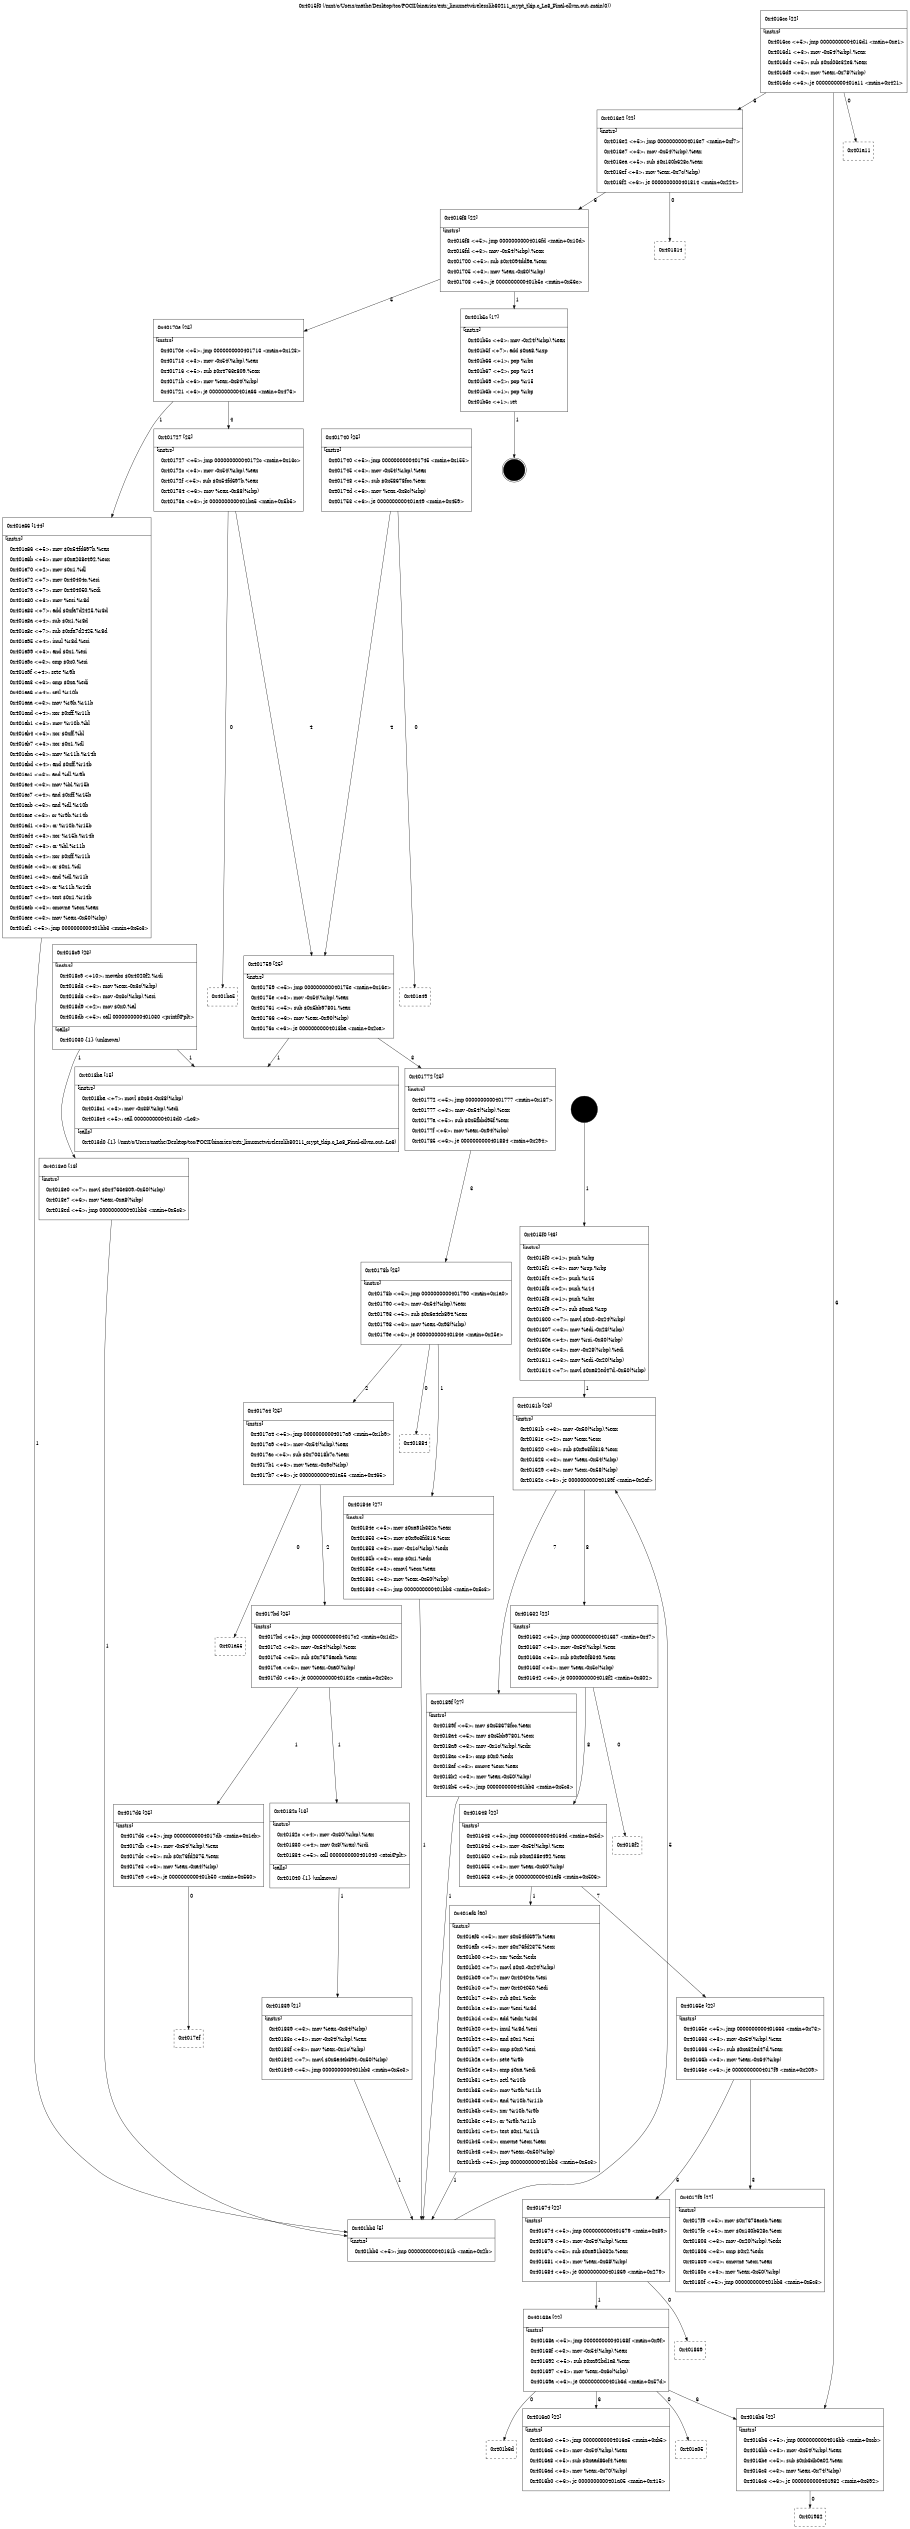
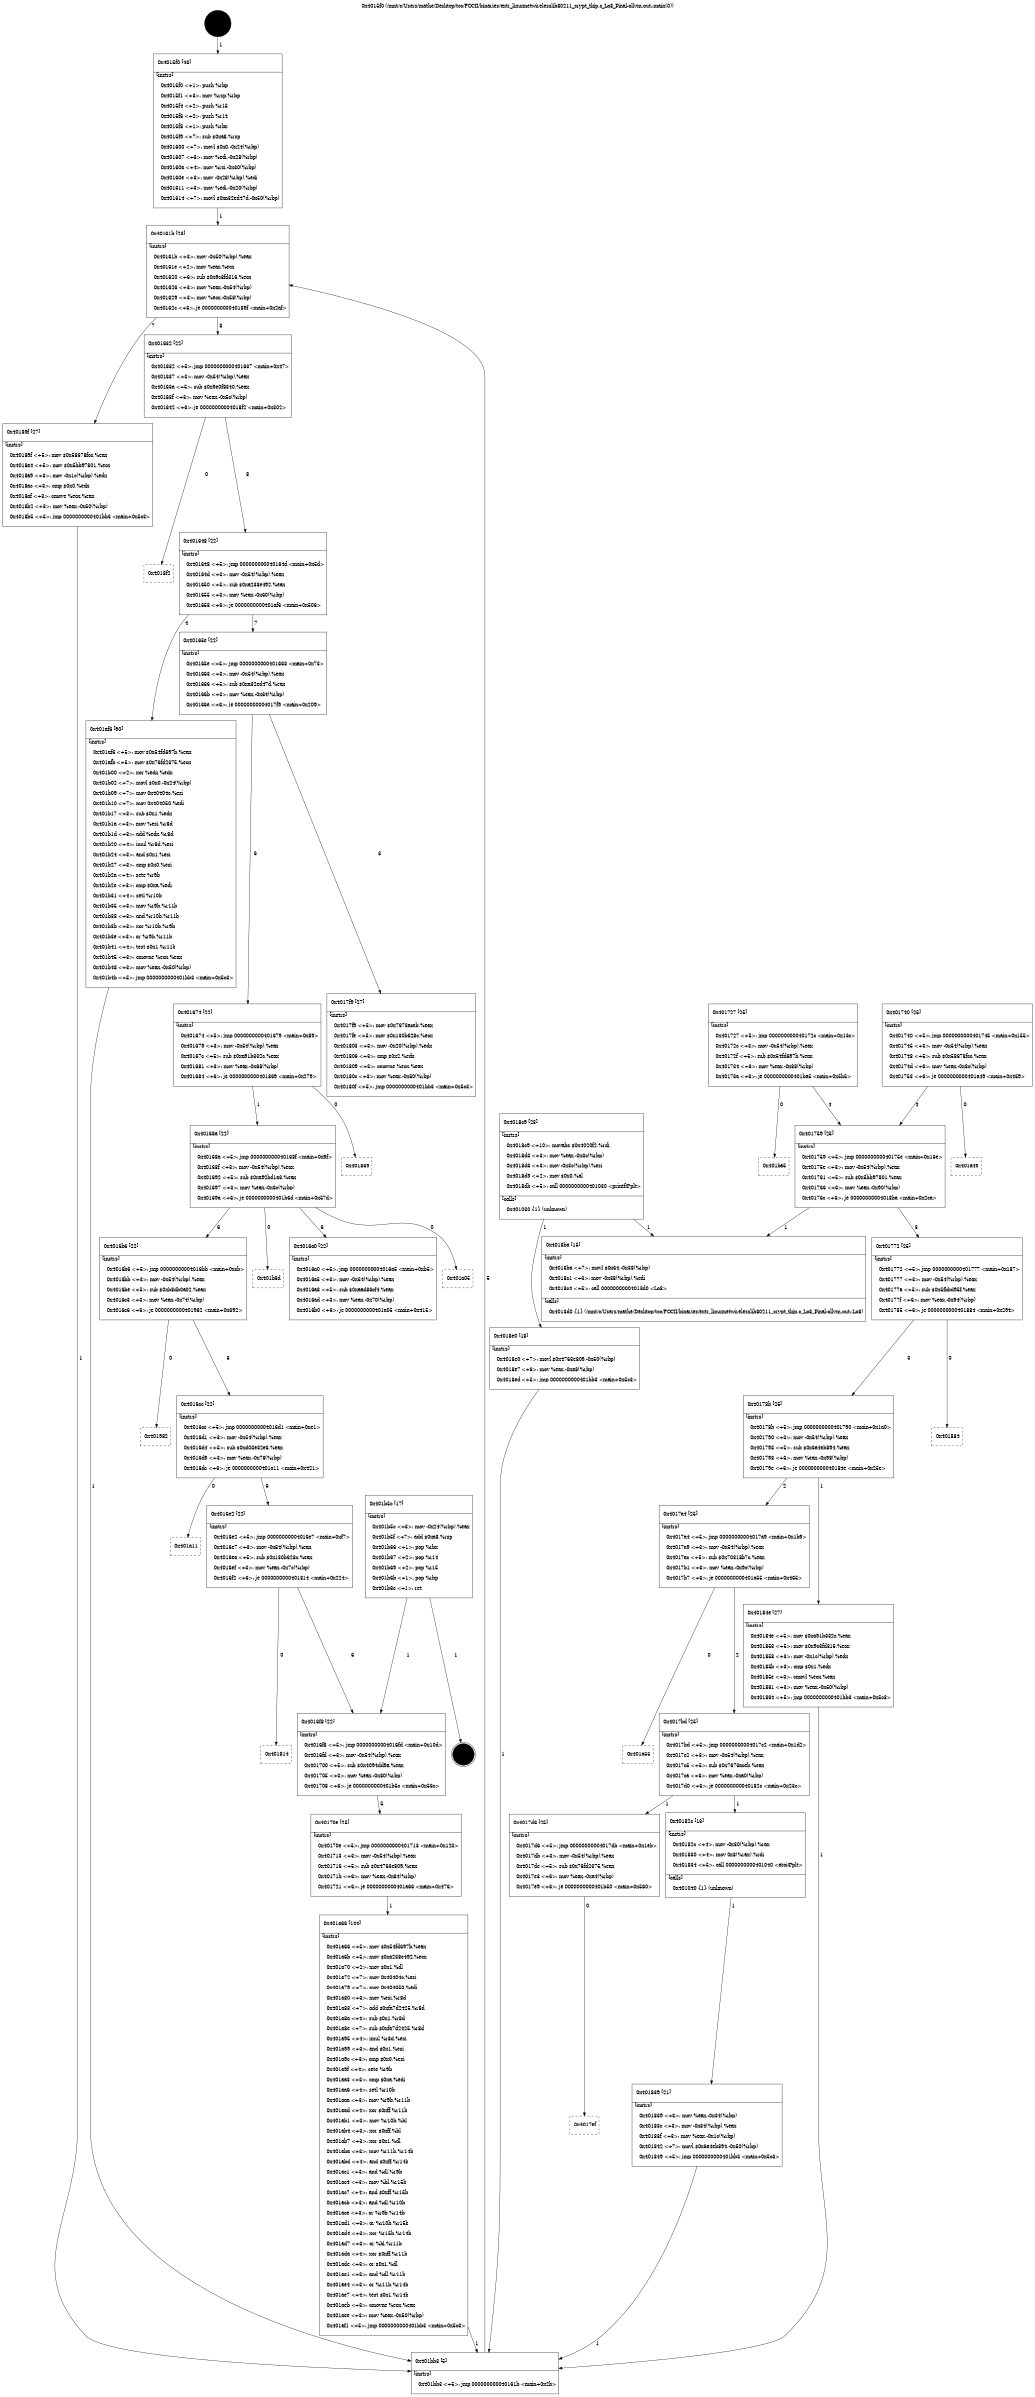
edge "0x4016f8 [22]" -> "0x401b5c [17]": reversed
edge "0x40170e [25]" -> "0x401727 [25]": removed, label "4"
edge "0x4016cc [22]" -> "0x4016b6 [22]": reversed
edge "0x40178b [25]" -> "0x401884": now "0x401772 [25]" -> "0x401884"
edge "0x401648 [22]" -> "0x401af6 [90]": label " 1" -> " 4"
